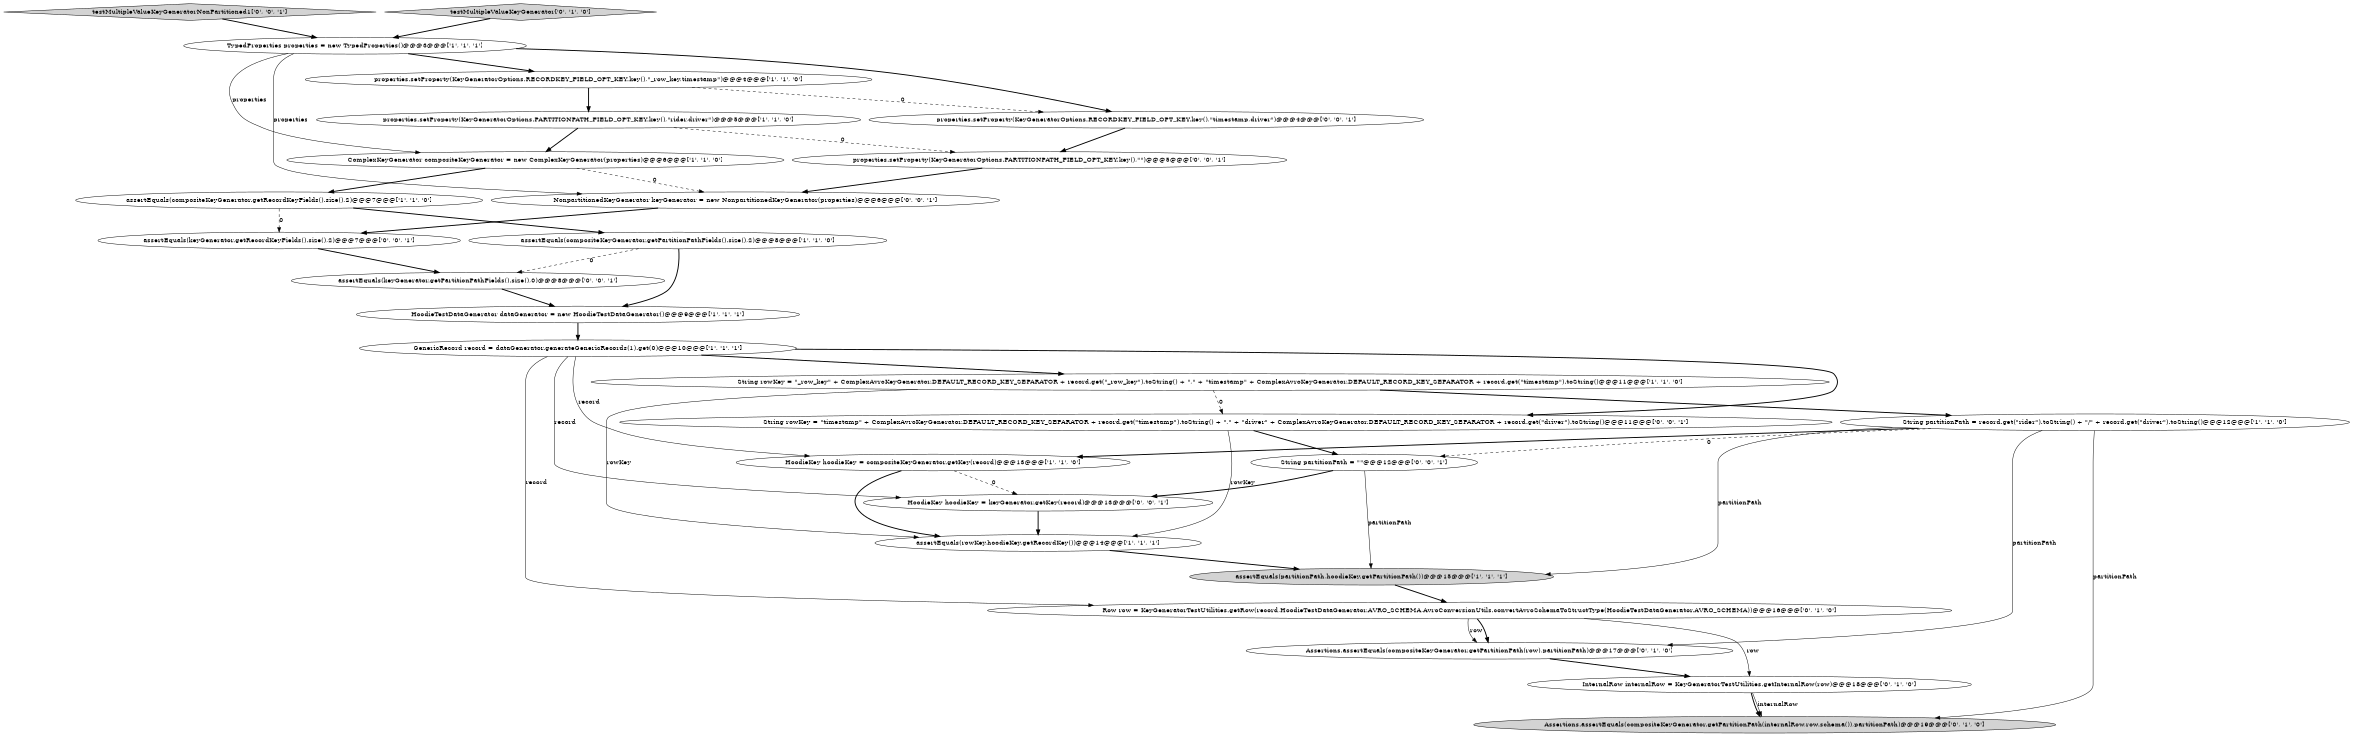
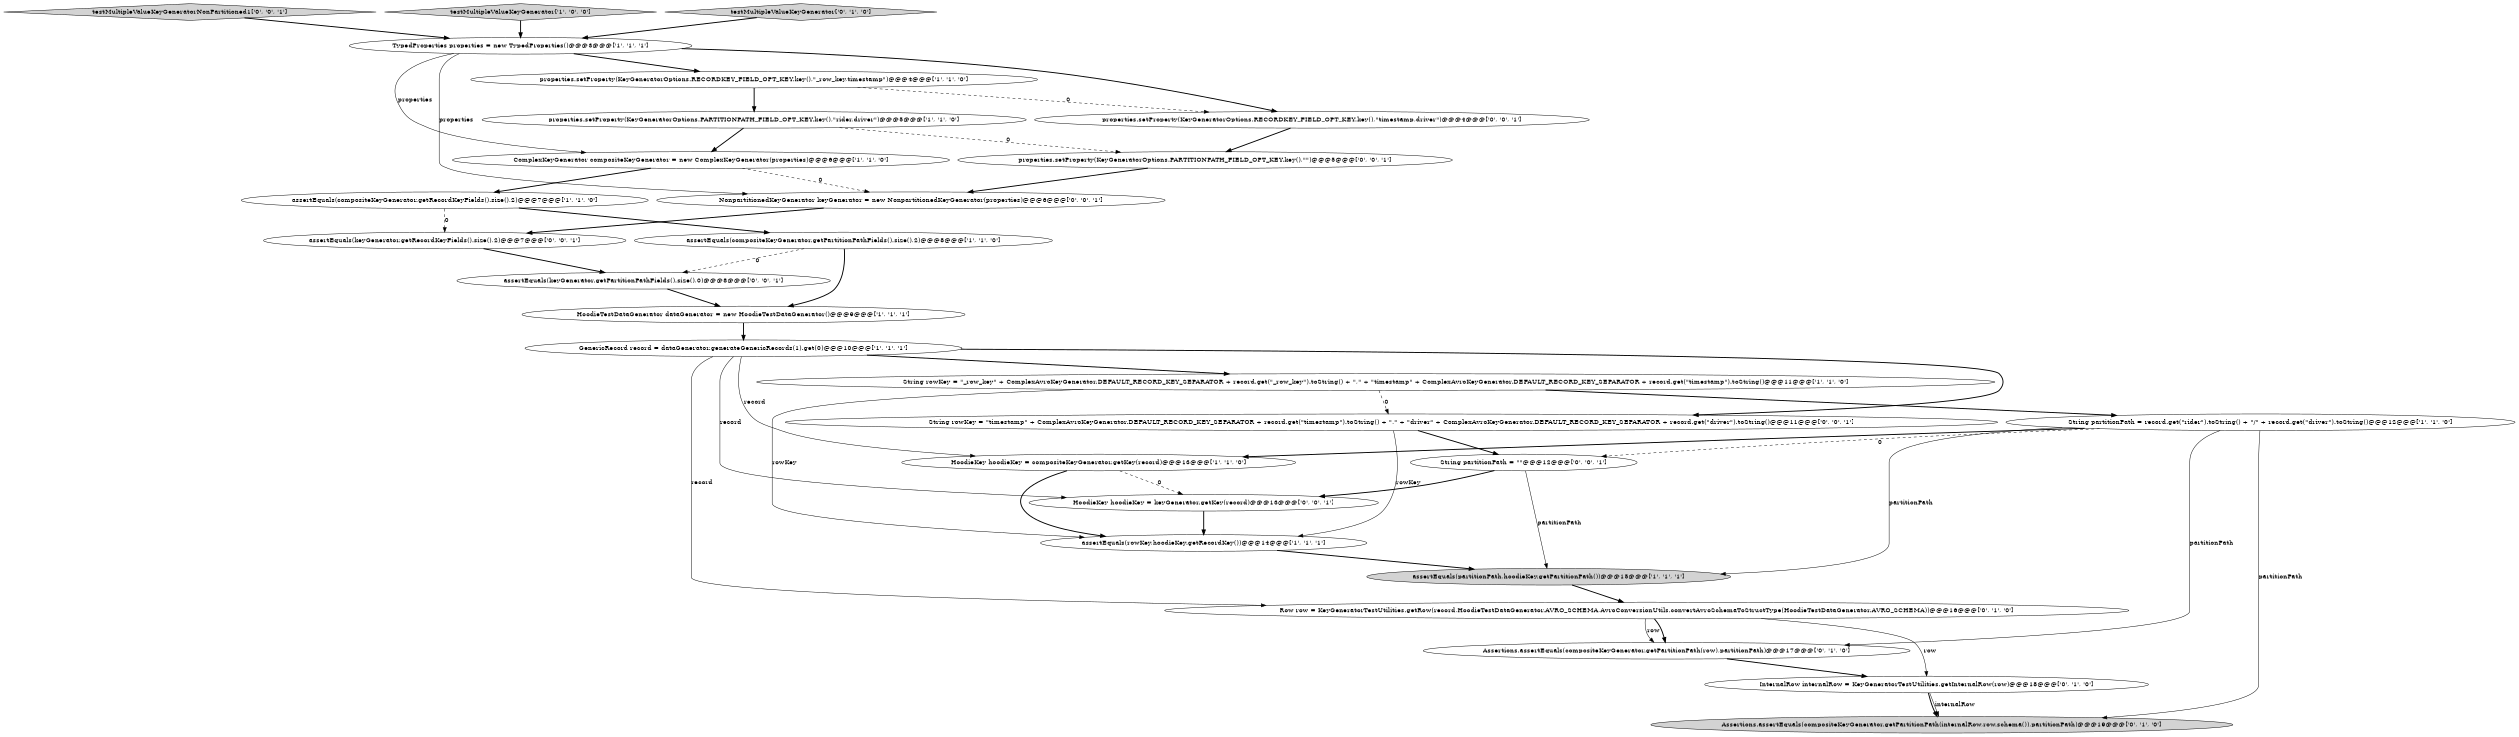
node "testMultipleValueKeyGenerator['1', '0', '0']": added
